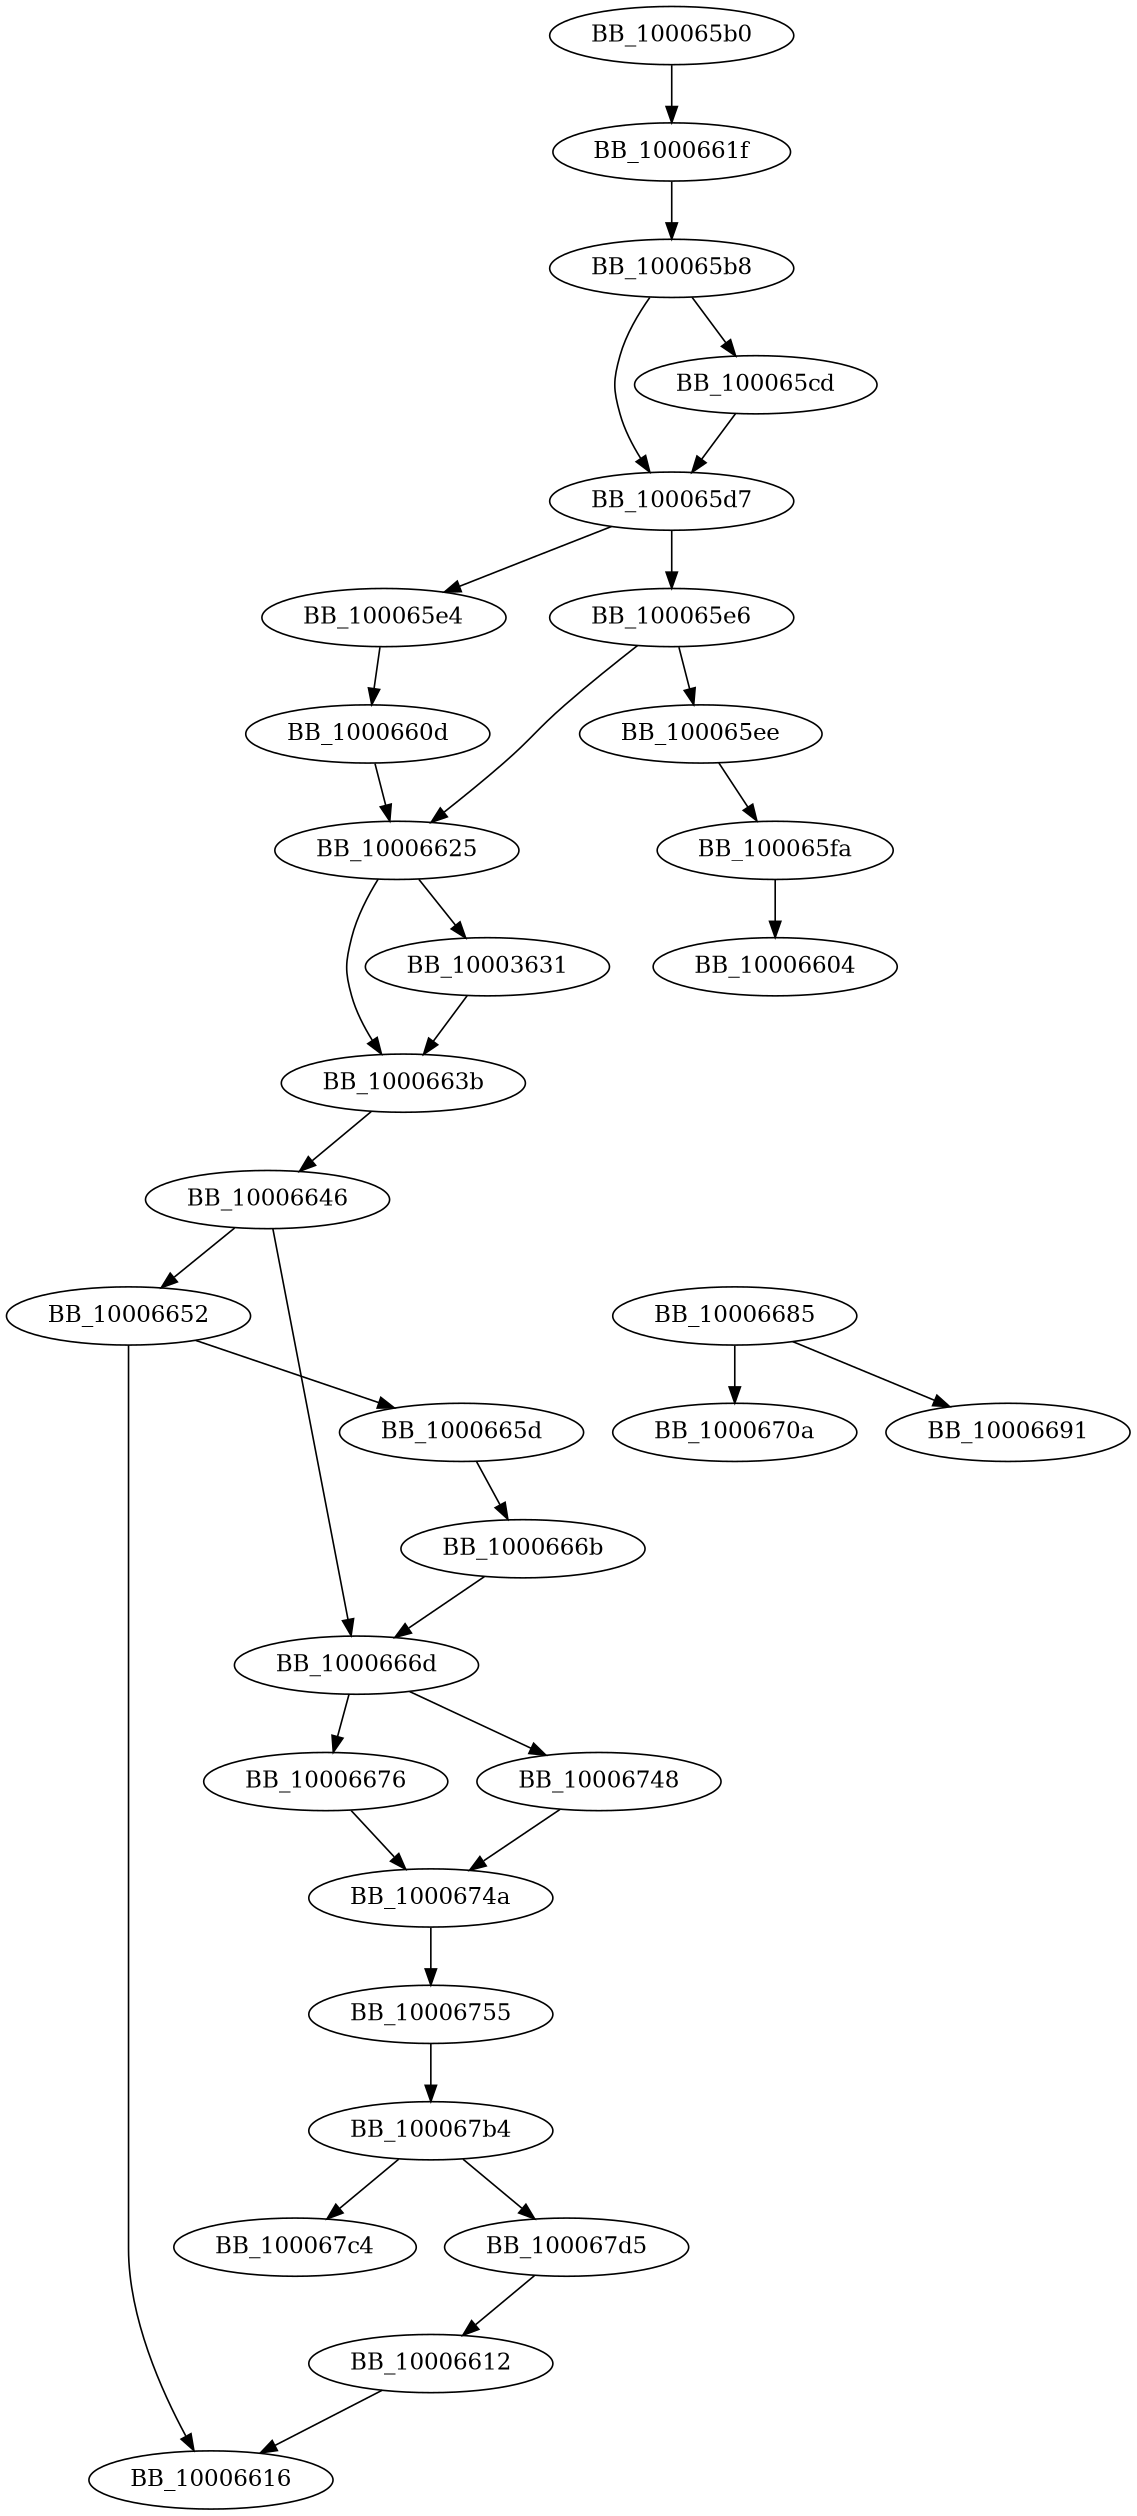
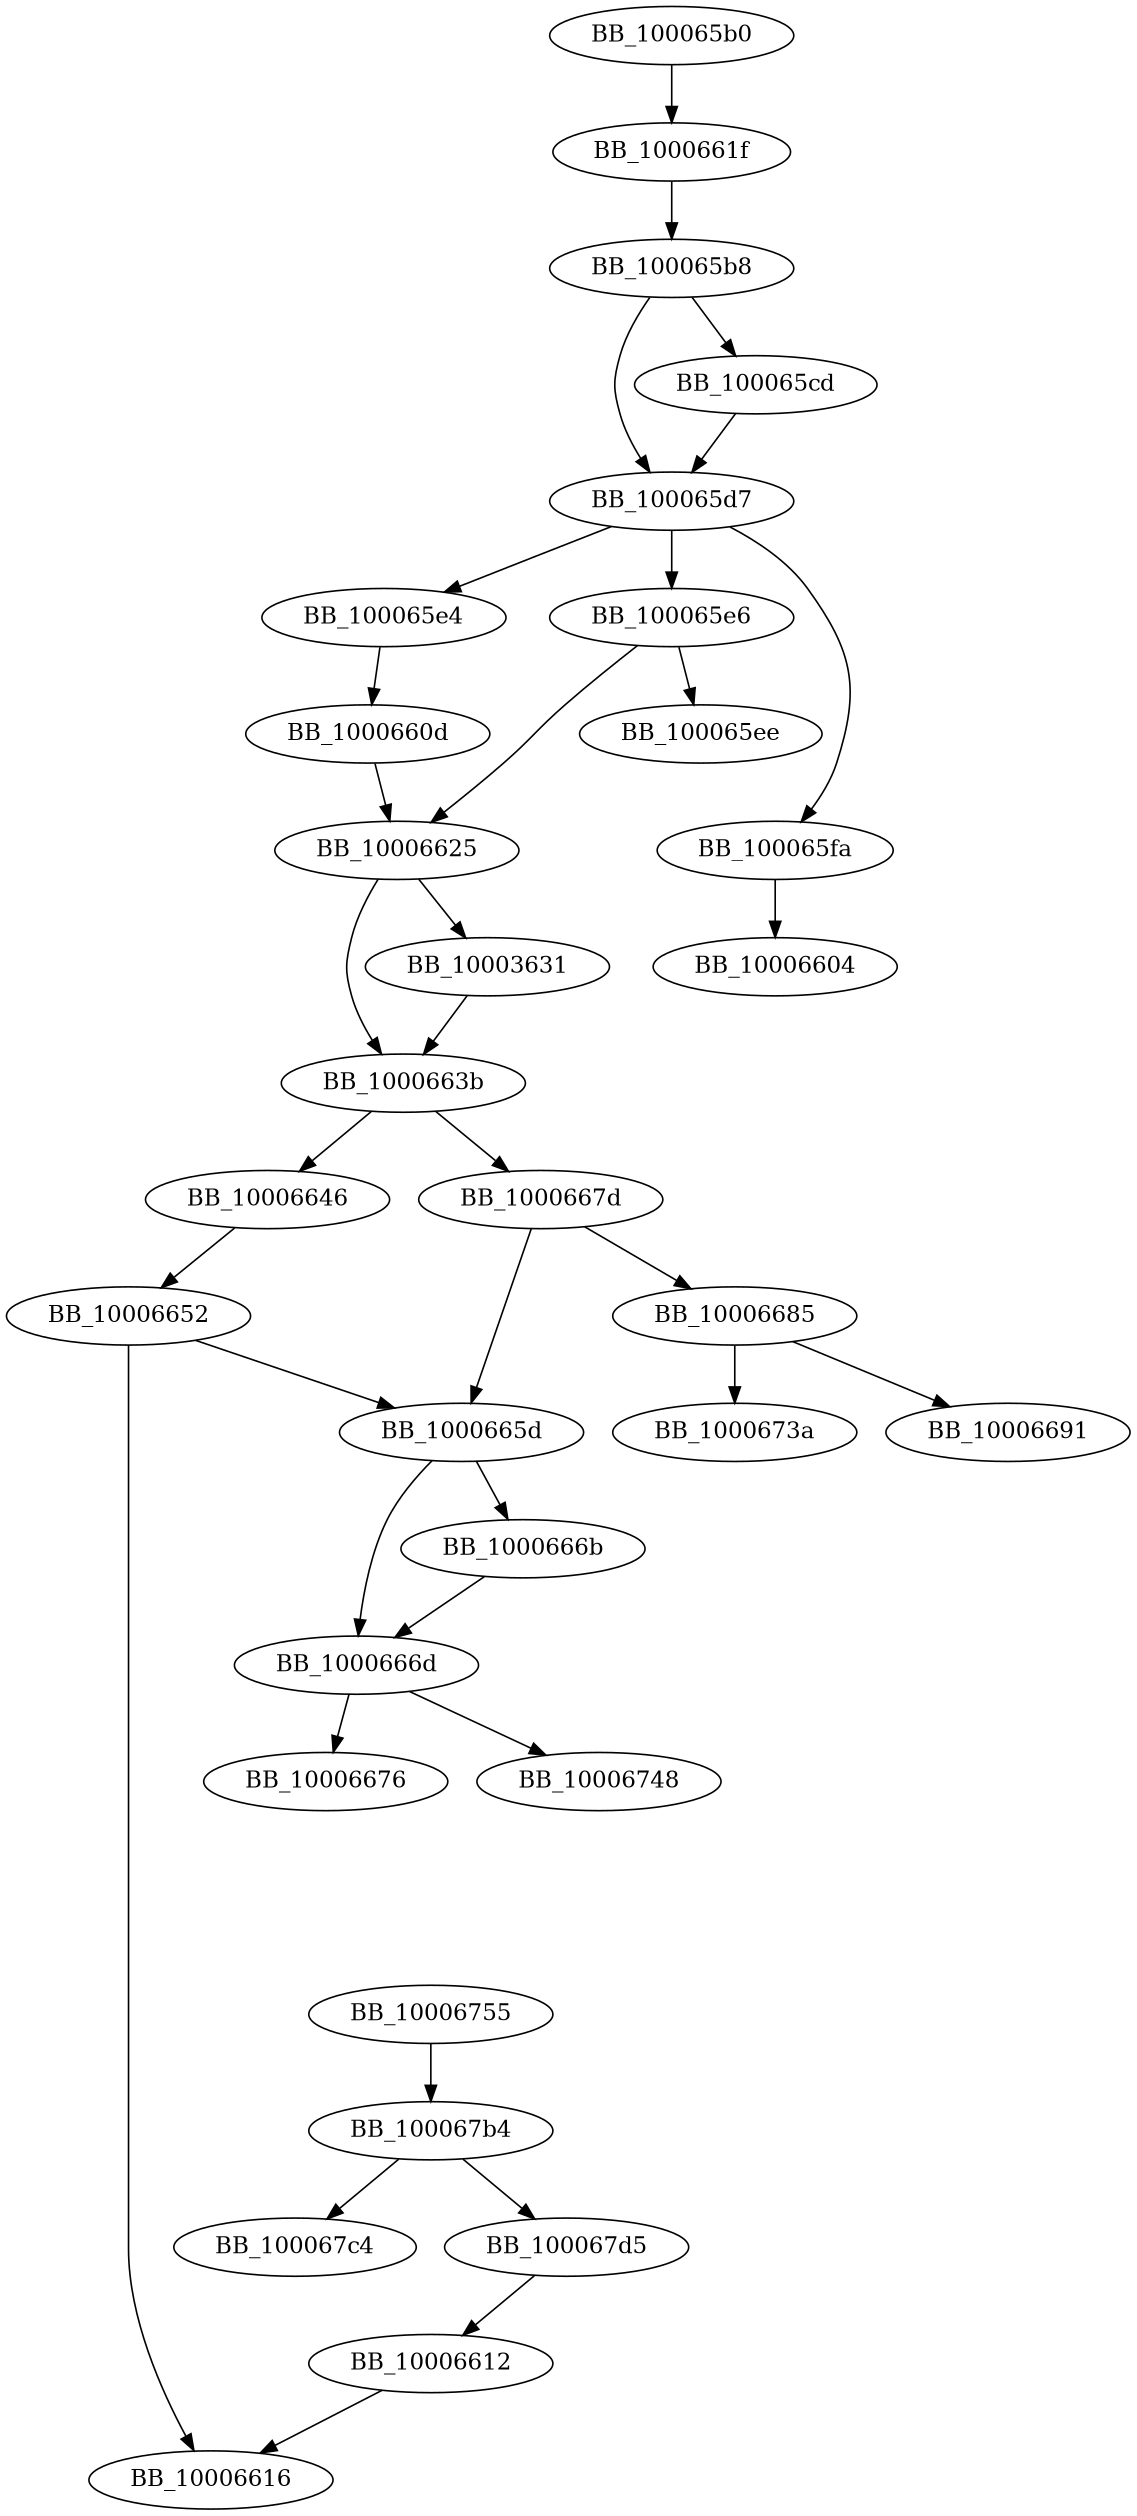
edge "BB_100065ee" -> "BB_100065fa": now "BB_100065d7" -> "BB_100065fa"
node "BB_1000667d": added
edge "BB_10006646" -> "BB_1000666d": now "BB_1000665d" -> "BB_1000666d"
node "BB_1000670a": label "BB_1000670a" -> "BB_1000673a"
node "BB_1000674a": removed
